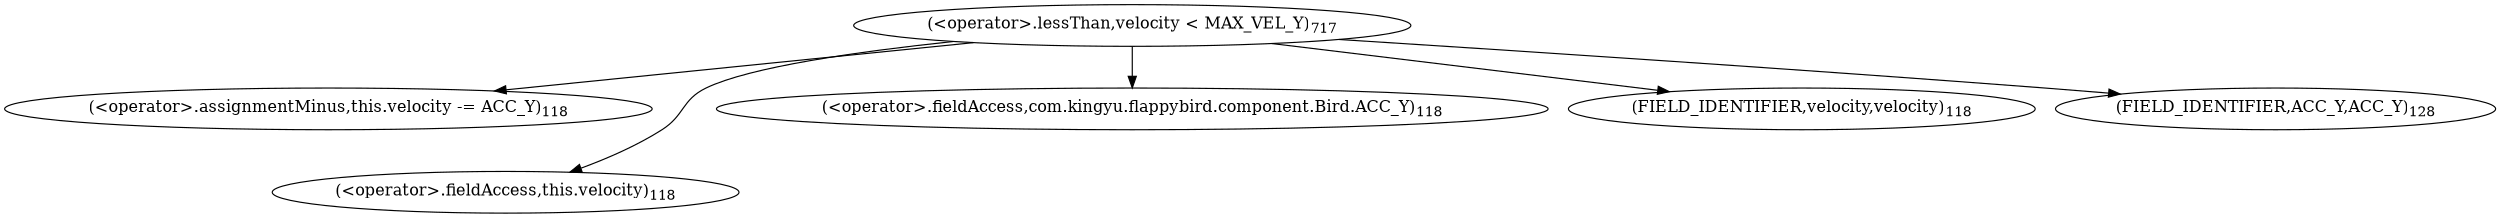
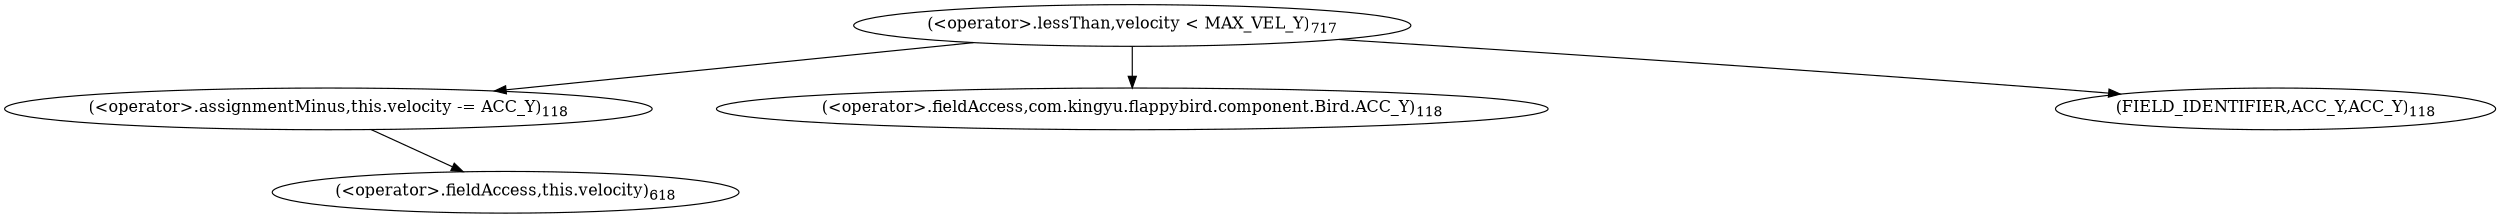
edge "(<operator>.lessThan,velocity < MAX_VEL_Y)" -> "(<operator>.fieldAccess,this.velocity)": now "(<operator>.assignmentMinus,this.velocity -= ACC_Y)" -> "(<operator>.fieldAccess,this.velocity)"
node "(FIELD_IDENTIFIER,ACC_Y,ACC_Y)": text "128" -> "118"
node "(FIELD_IDENTIFIER,velocity,velocity)": removed
node "(<operator>.fieldAccess,this.velocity)": text "118" -> "618"
